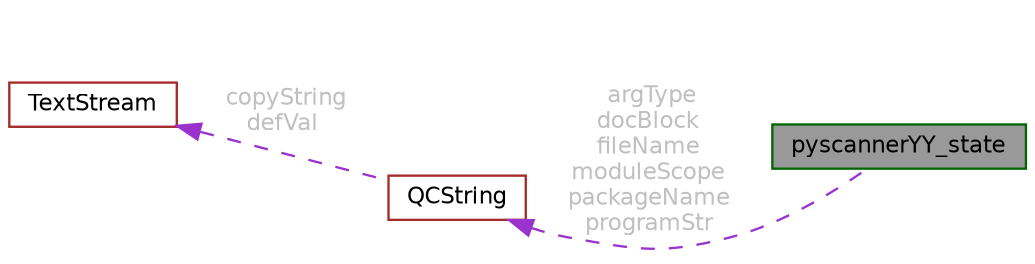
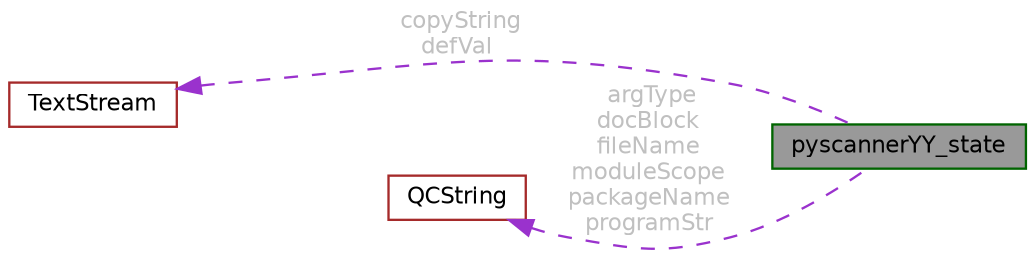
edge "QCString" -> "TextStream": now "pyscannerYY_state" -> "TextStream"
